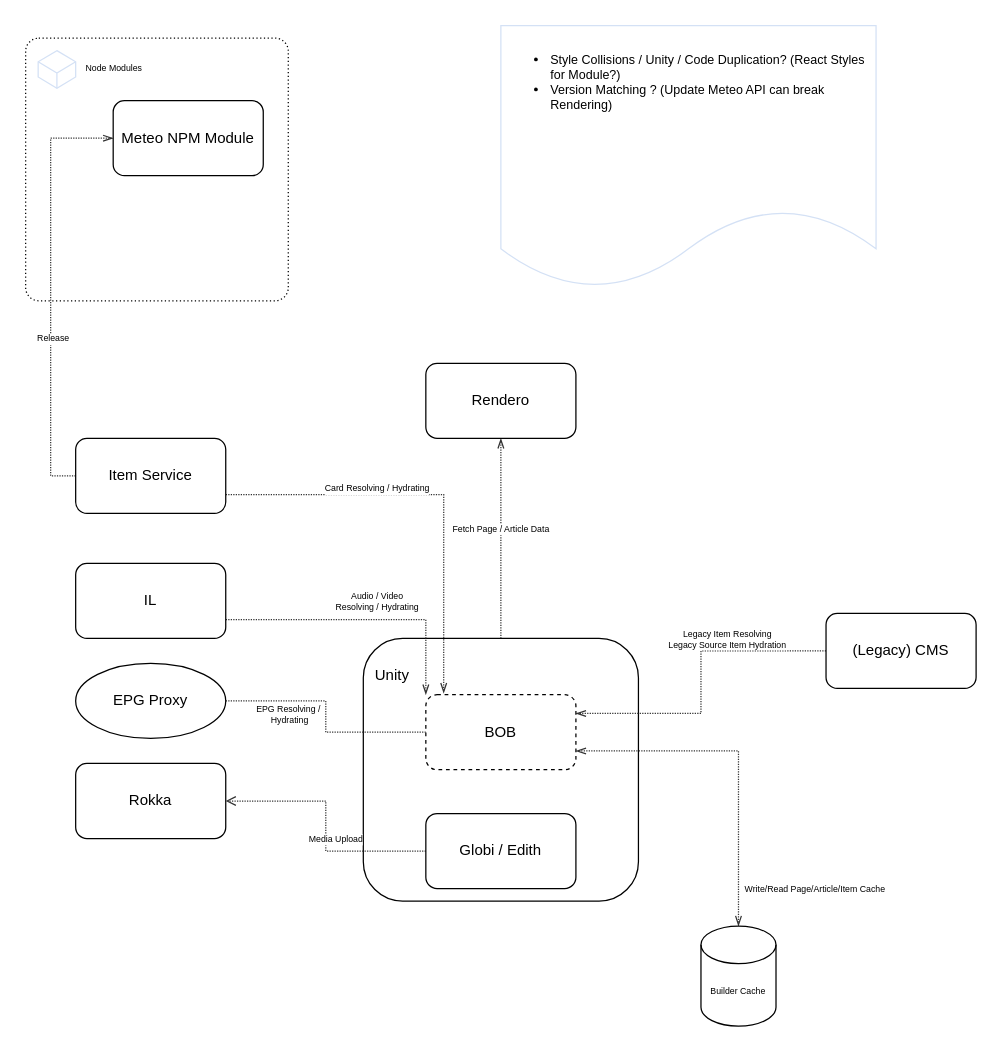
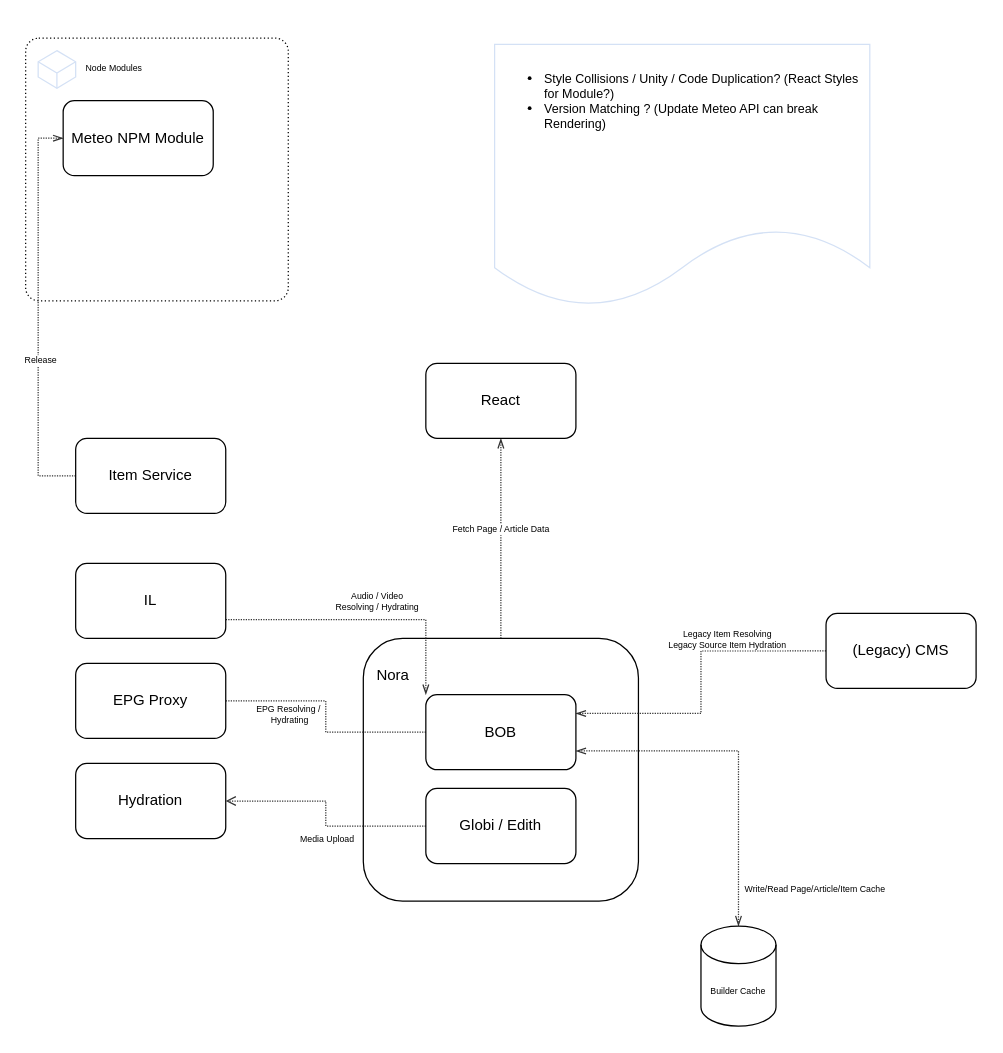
node "Meteo NPM Module": moved (188, 138) -> (138, 138)
node "Style Collisions / Unity / Code Duplication? (React Styles for Module?) Version Matching ? (Update Meteo API can break Rendering)": moved (688, 157) -> (682, 176)
node "Rendero": label "Rendero" -> "React"
edge "Item Service" -> "BOB": removed, label "Card Resolving / Hydrating"
node "Unity": label "Unity" -> "Nora"
node "EPG Proxy": shape ellipse -> rounded rectangle
node "BOB": style dashed -> solid
node "Rokka": label "Rokka" -> "Hydration"
node "Globi / Edith": moved (501, 851) -> (501, 826)
